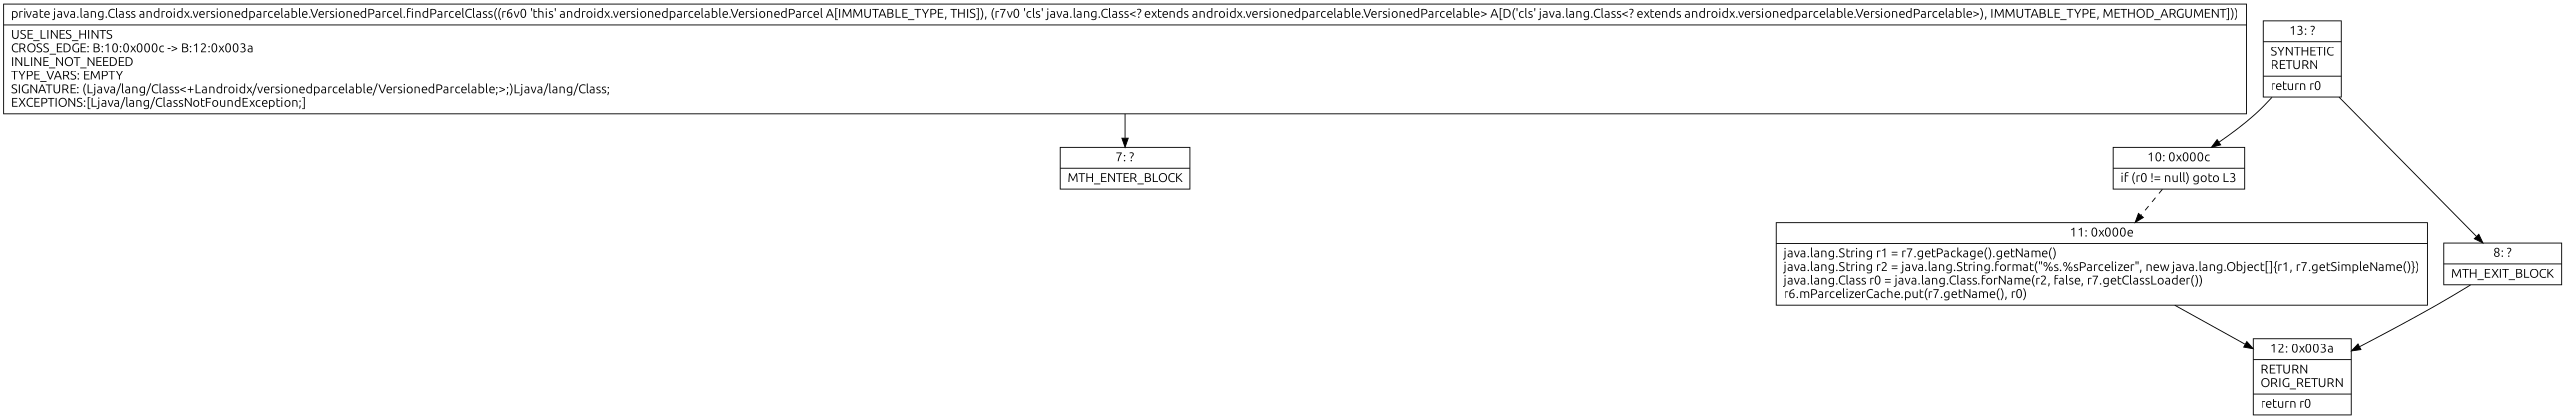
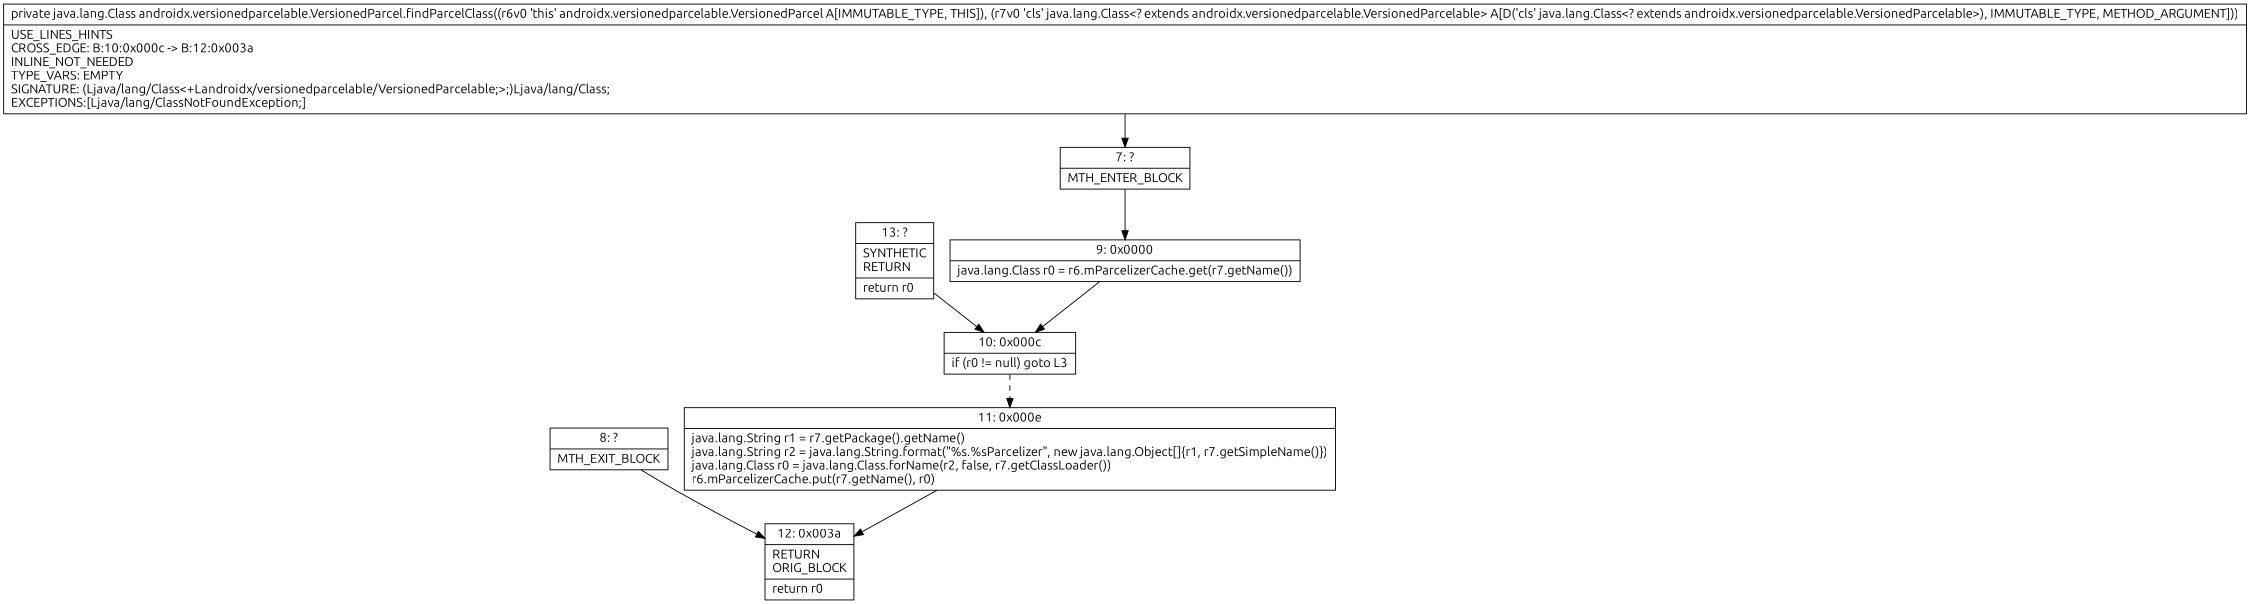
edge "13: ?" -> "8: ?": removed
node "9: 0x0000": added
node "12: 0x003a": text "ORIG_RETURN" -> "ORIG_BLOCK"
